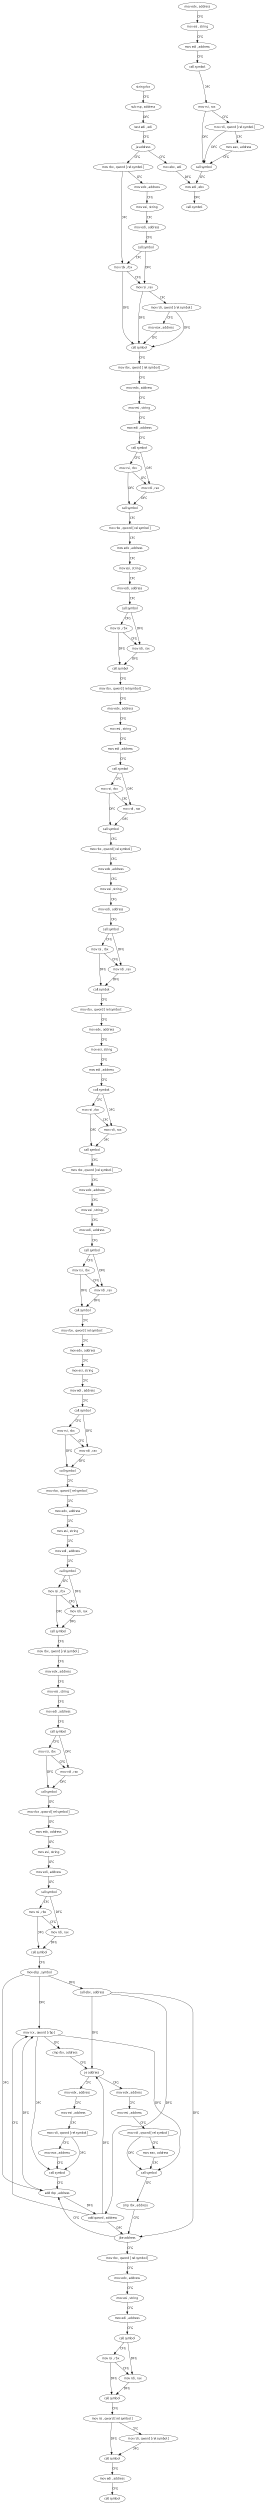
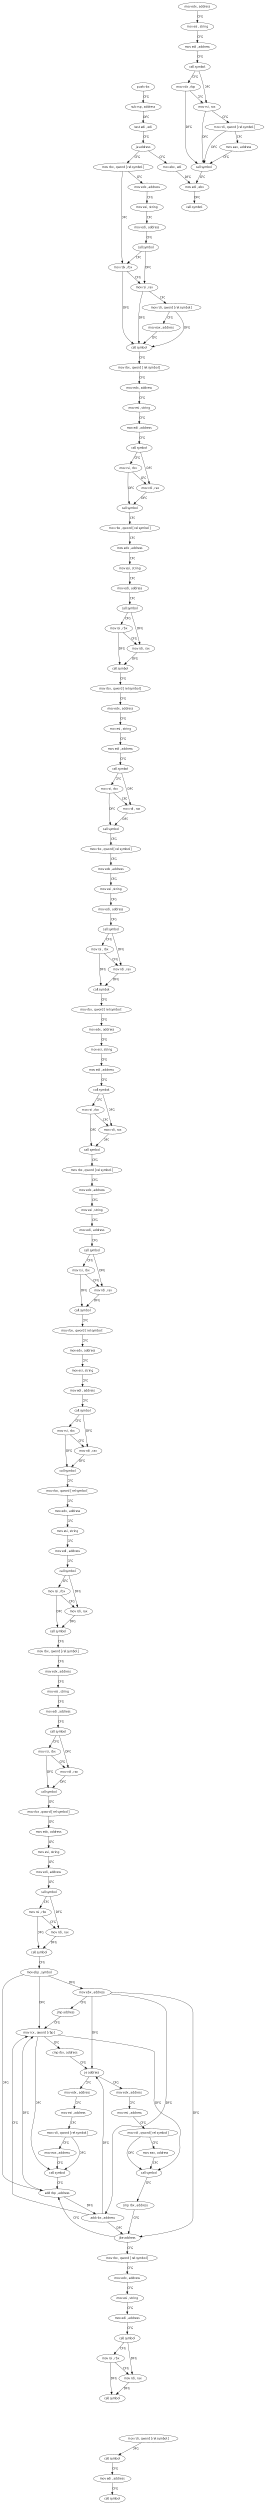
node "string rbx": label "string rbx" -> "push rbx"
node "mov rdx , rbp": added
node "call ebx , address": label "call ebx , address" -> "mov ebx , address"
node "jmp address": added
node "add qword , address": label "add qword , address" -> "add rbx , address"
node "mov rsi , qword [ rel symbol ]": removed
